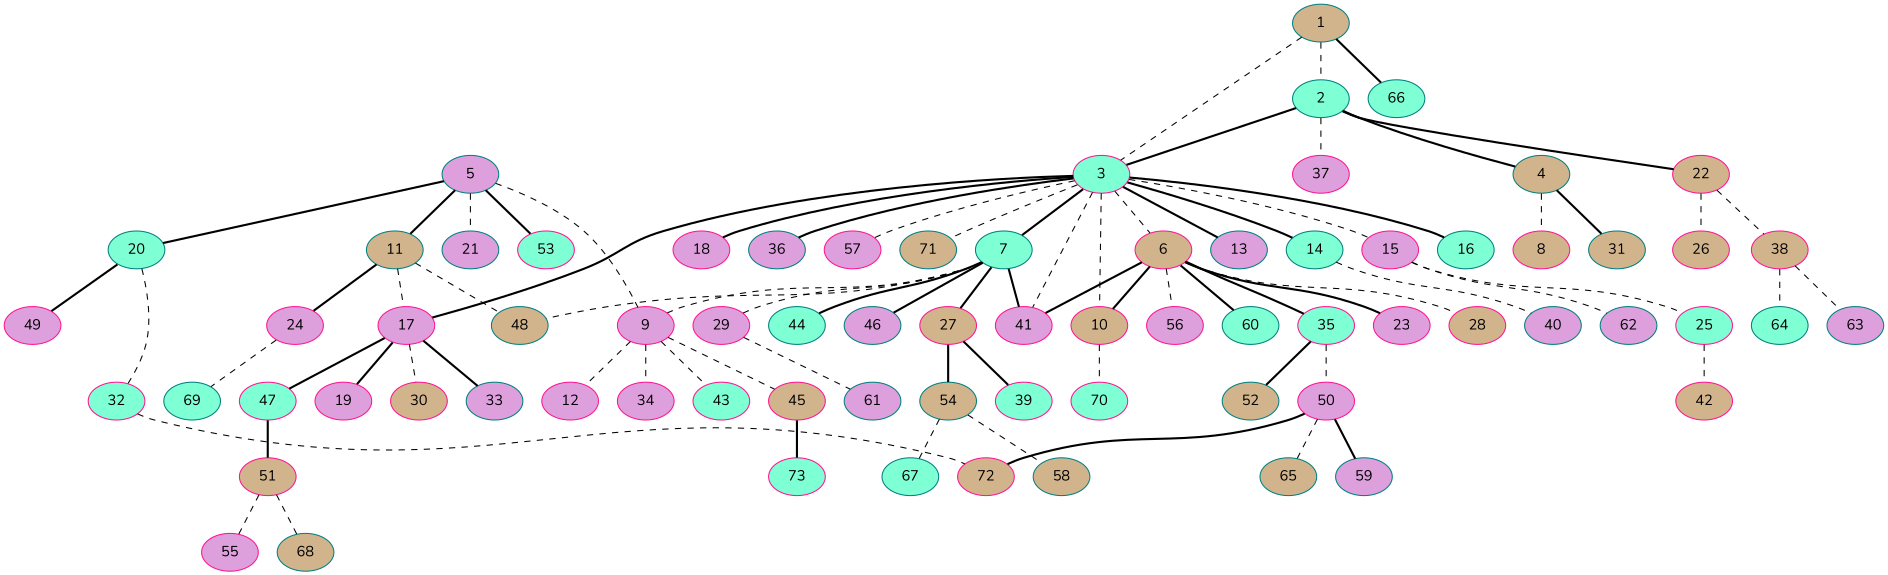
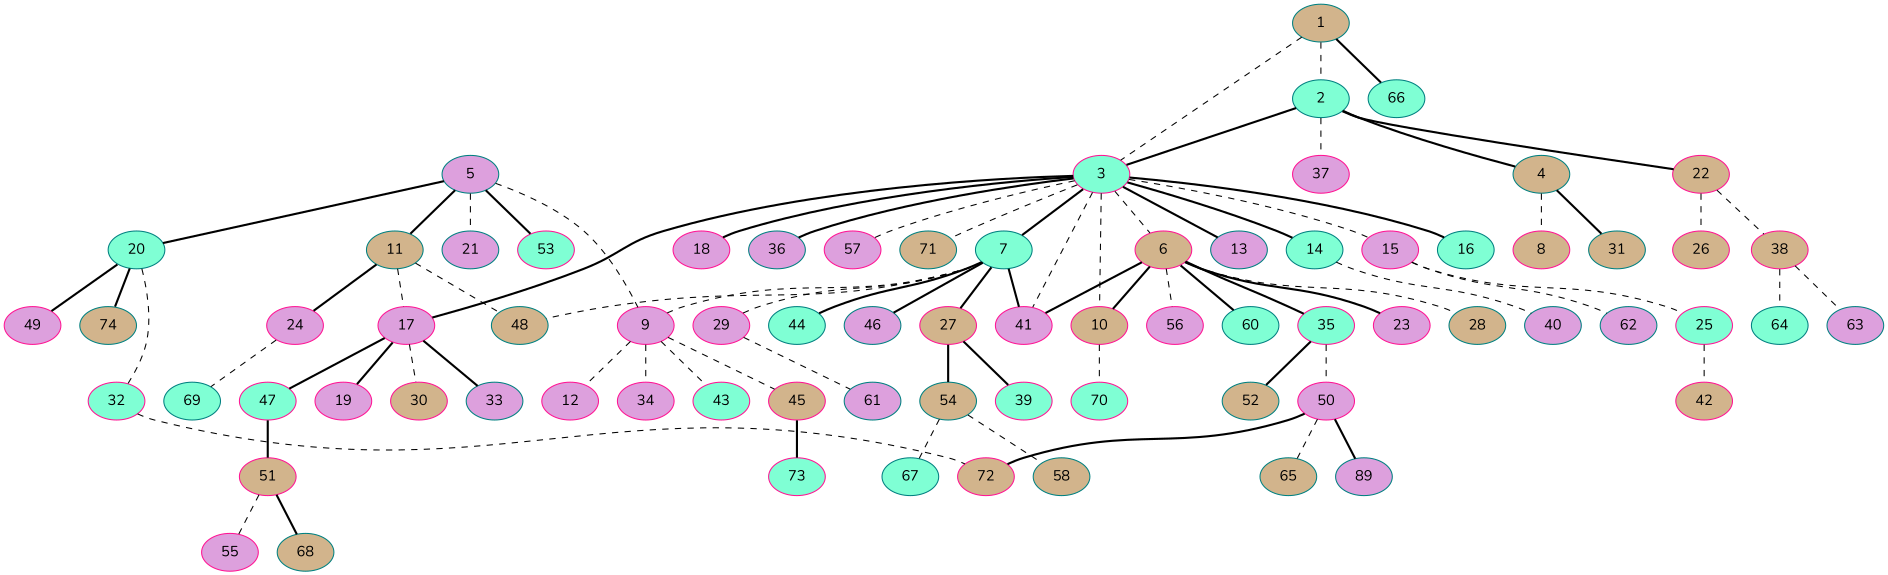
node "74": added
node "28": color deeppink -> teal
node "59": label "59" -> "89"
edge "51" -- "68": style dashed -> bold
